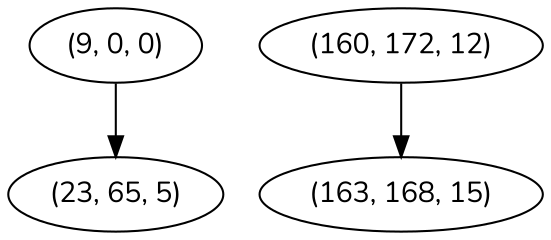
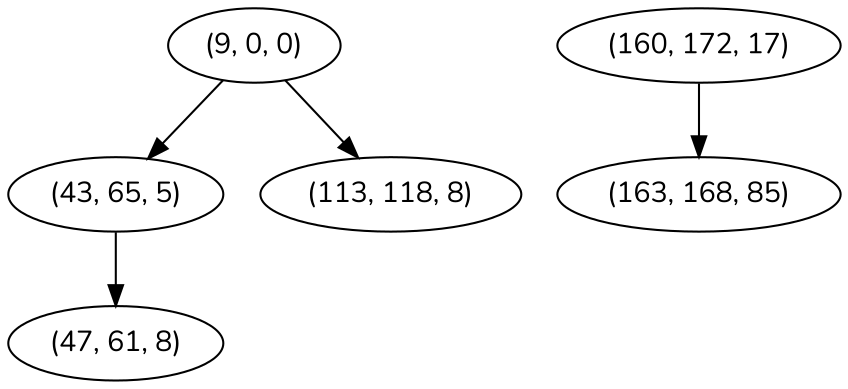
node "(160, 172, 12)": label "(160, 172, 12)" -> "(160, 172, 17)"
node "(23, 65, 5)": label "(23, 65, 5)" -> "(43, 65, 5)"
node "(113, 118, 8)": added
node "(163, 168, 15)": label "(163, 168, 15)" -> "(163, 168, 85)"
node "(47, 61, 8)": added
